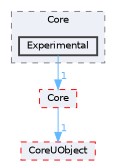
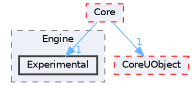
cluster "Core": label "Core" -> "Engine"
edge "Experimental" -> "Core": reversed
